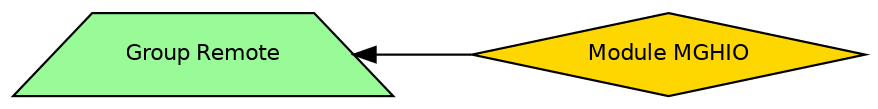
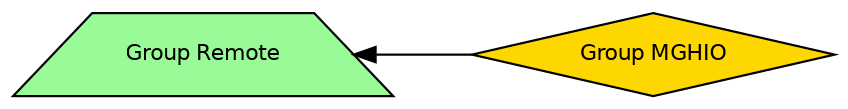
node "Module MGHIO": label "Module MGHIO" -> "Group MGHIO"
